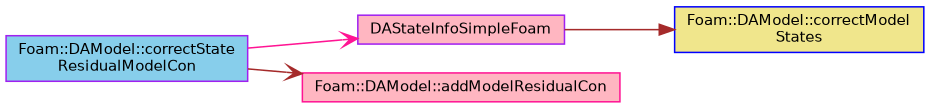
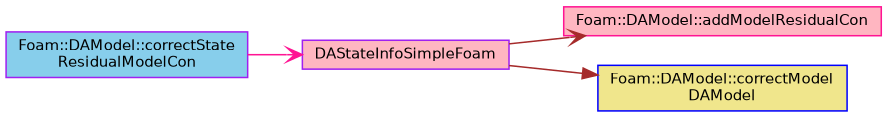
node "Foam::DAModel::correctModel States": label "Foam::DAModel::correctModel States" -> "Foam::DAModel::correctModel DAModel"
edge "Foam::DAModel::correctState ResidualModelCon" -> "Foam::DAModel::addModelResidualCon": now "DAStateInfoSimpleFoam" -> "Foam::DAModel::addModelResidualCon"
